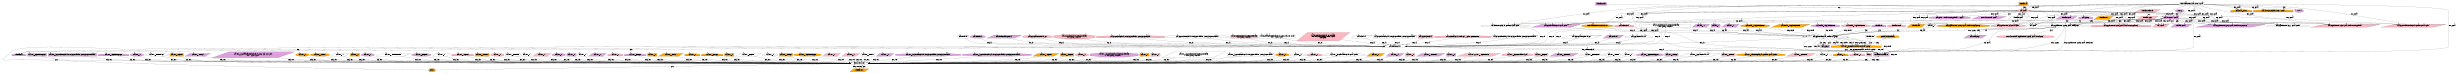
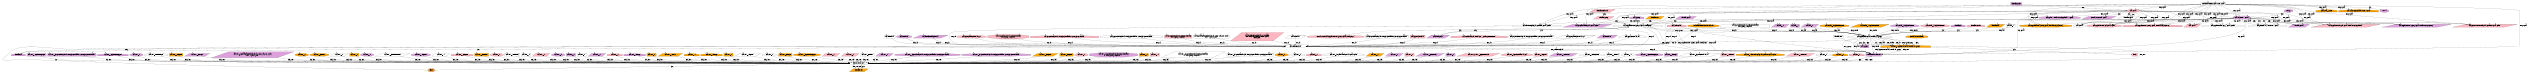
node "(Identifier,val)": removed
node "(Call,get_user(val, (int __user *) optval))": added
